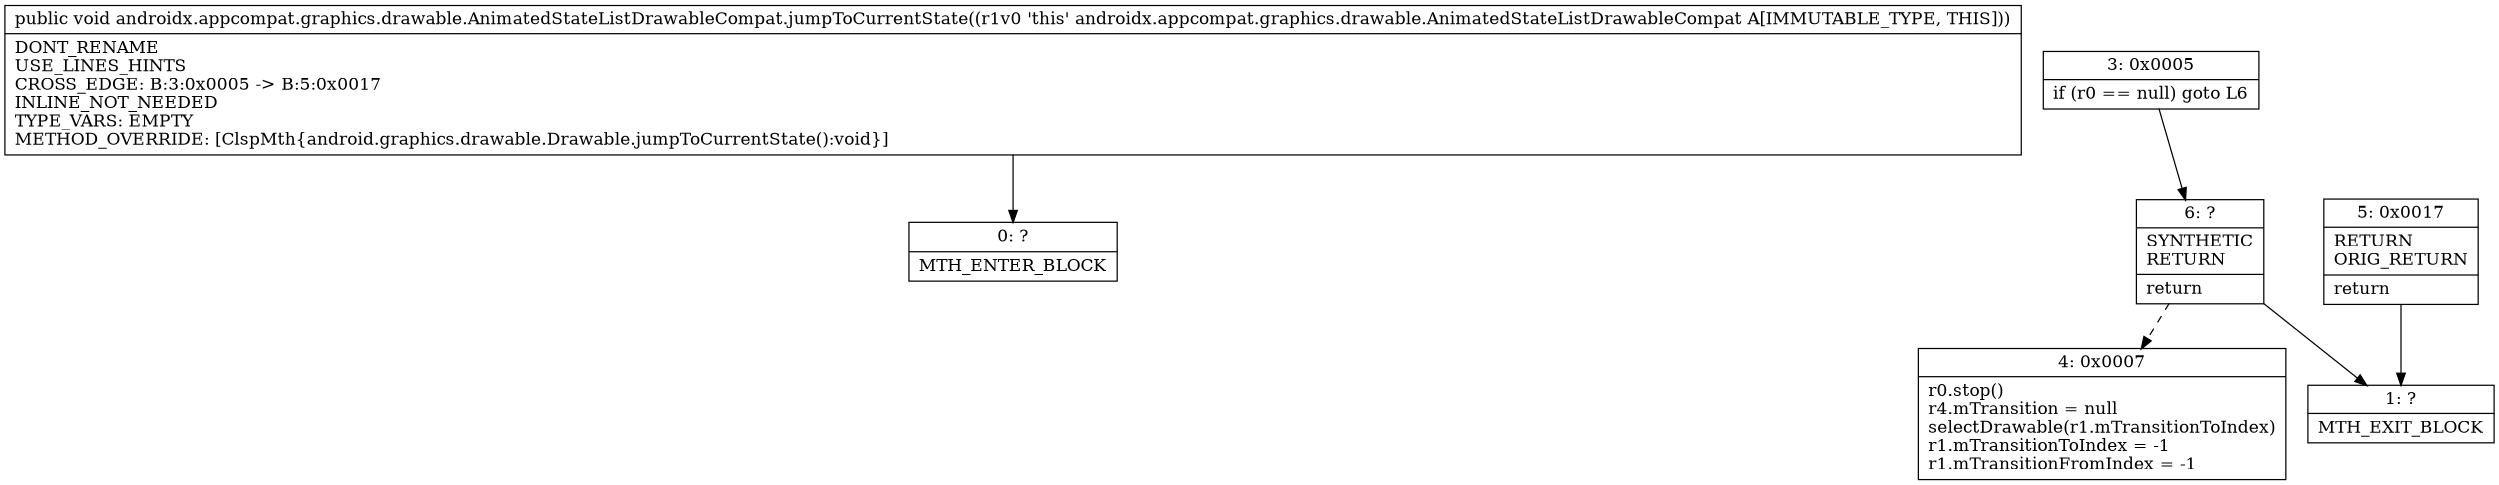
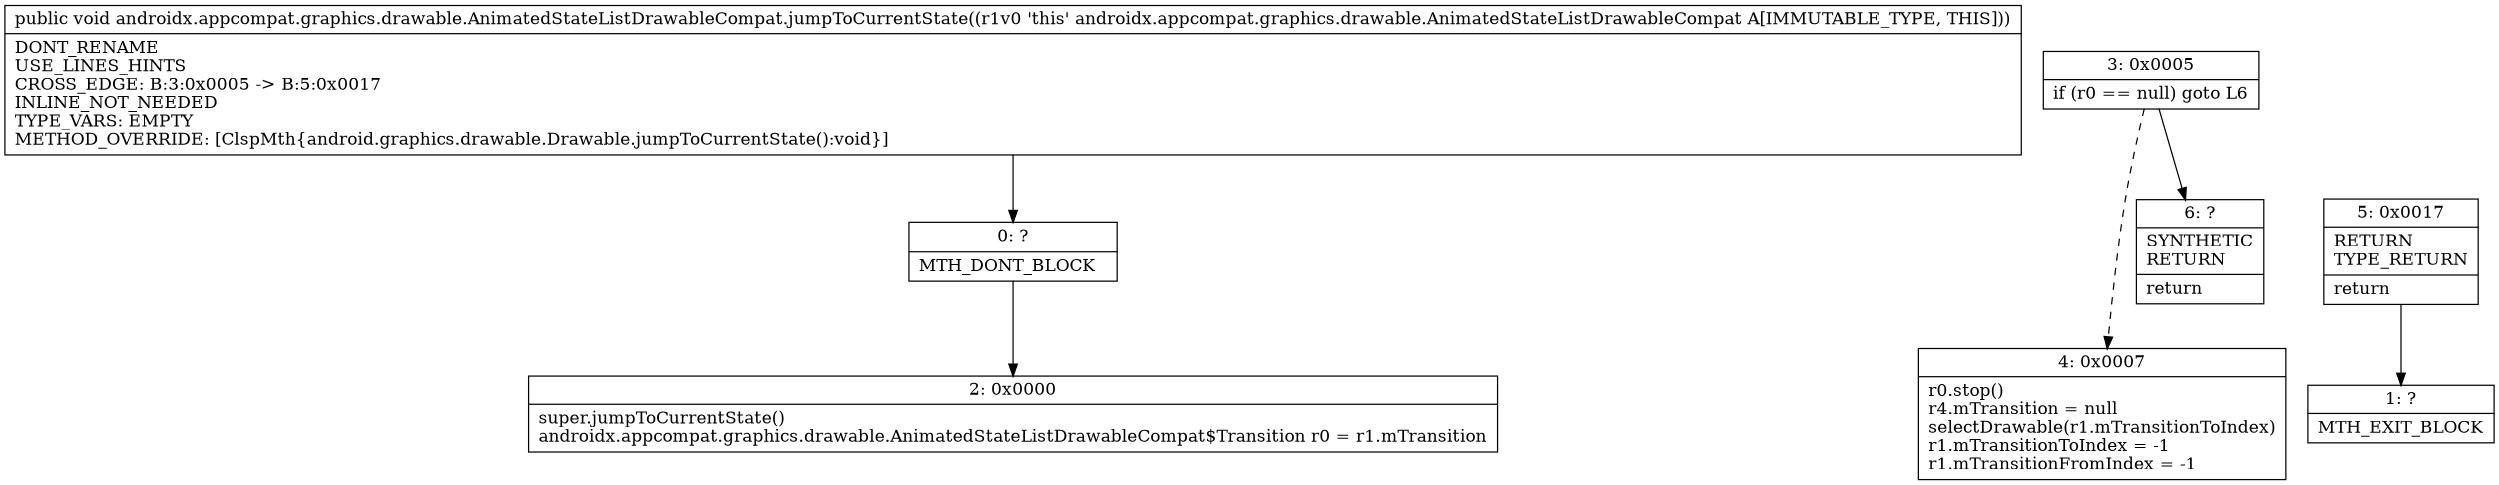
node "5: 0x0017": text "ORIG_RETURN" -> "TYPE_RETURN"
node "0: ?": text "MTH_ENTER_BLOCK" -> "MTH_DONT_BLOCK"
edge "6: ?" -> "4: 0x0007": now "3: 0x0005" -> "4: 0x0007"
edge "6: ?" -> "1: ?": removed
node "2: 0x0000": added
